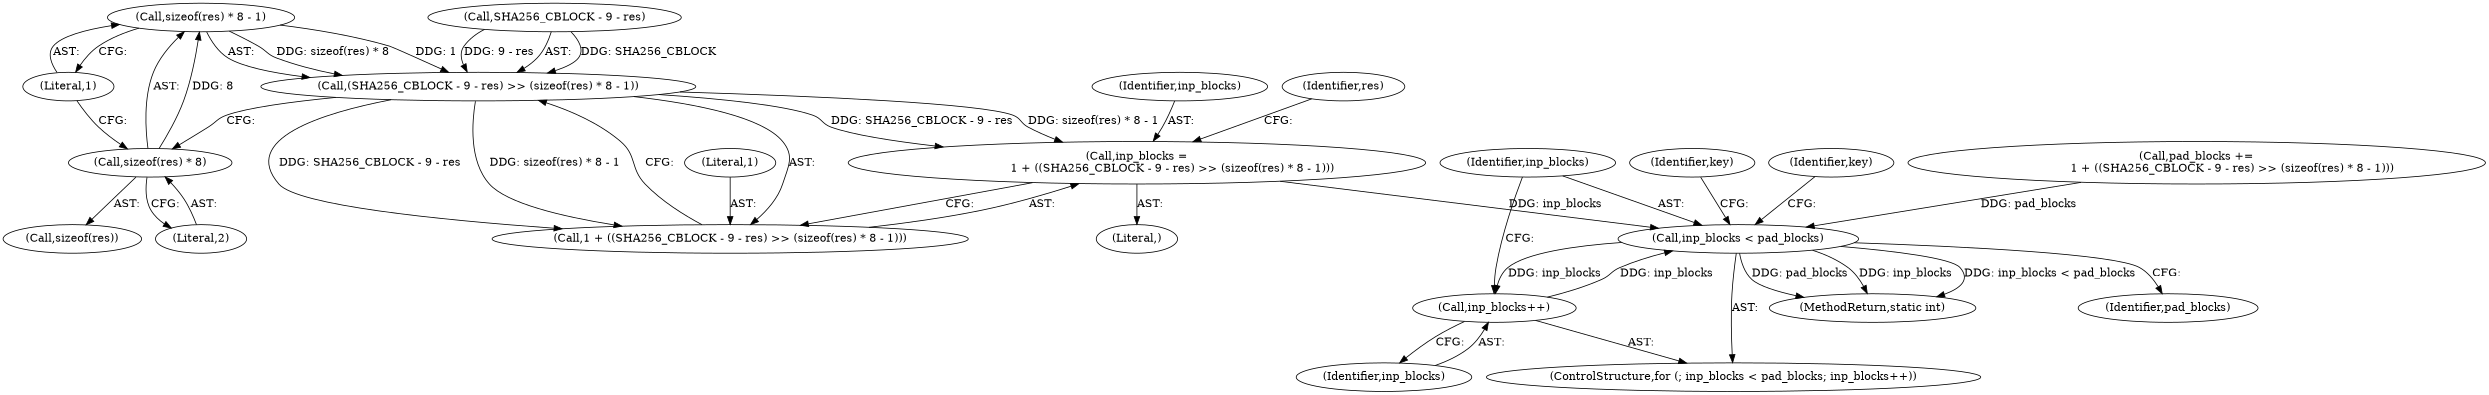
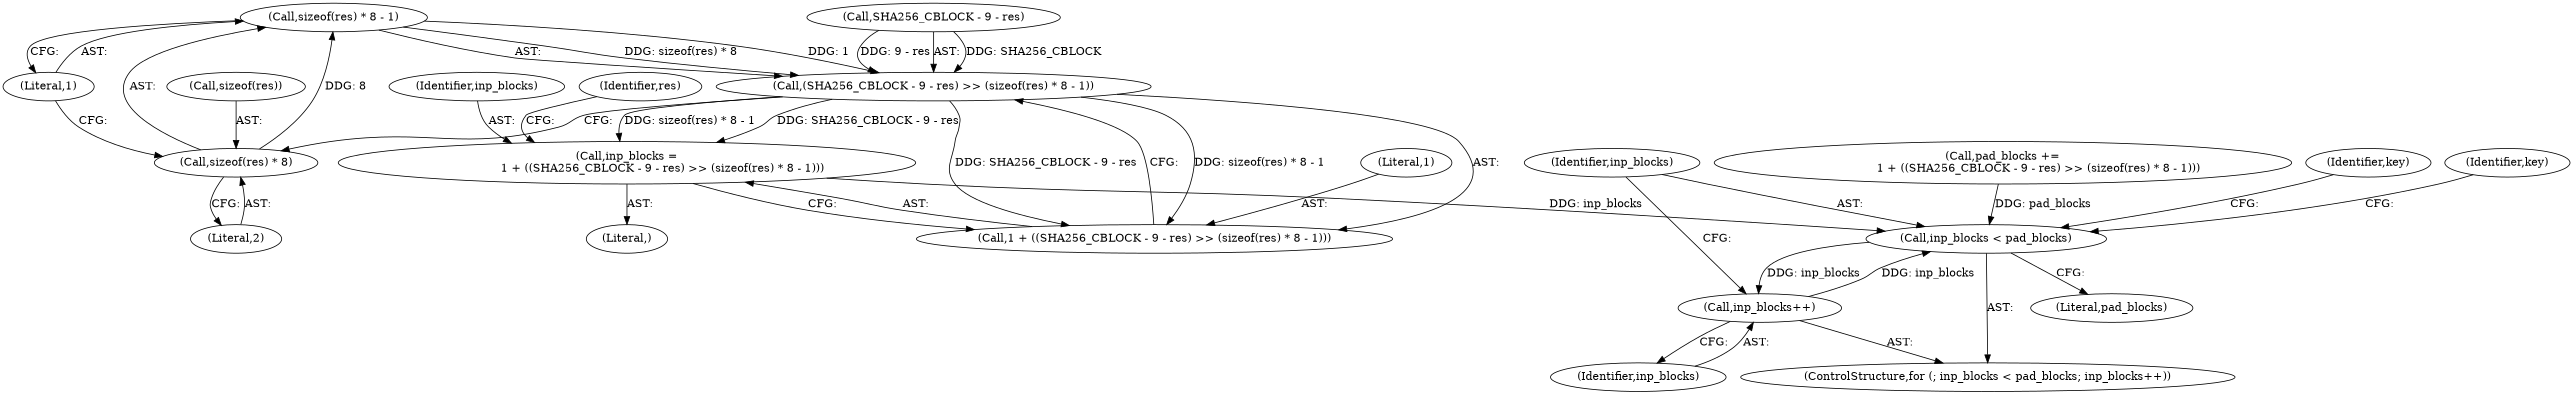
edge "(Call,sizeof(res) * 8)" -> "(Call,sizeof(res))": reversed
node "(MethodReturn,static int)": removed
node "(Identifier,pad_blocks)": label "(Identifier,pad_blocks)" -> "(Literal,pad_blocks)"
